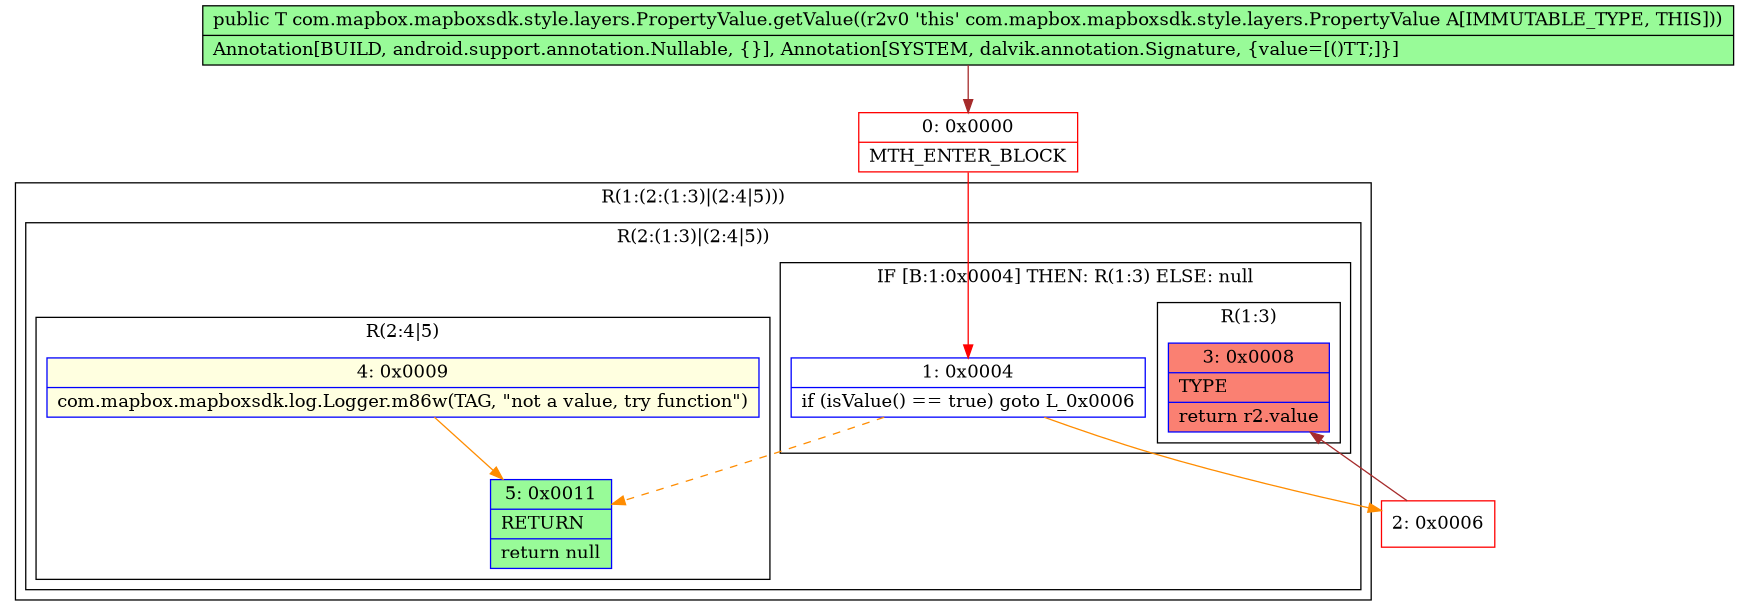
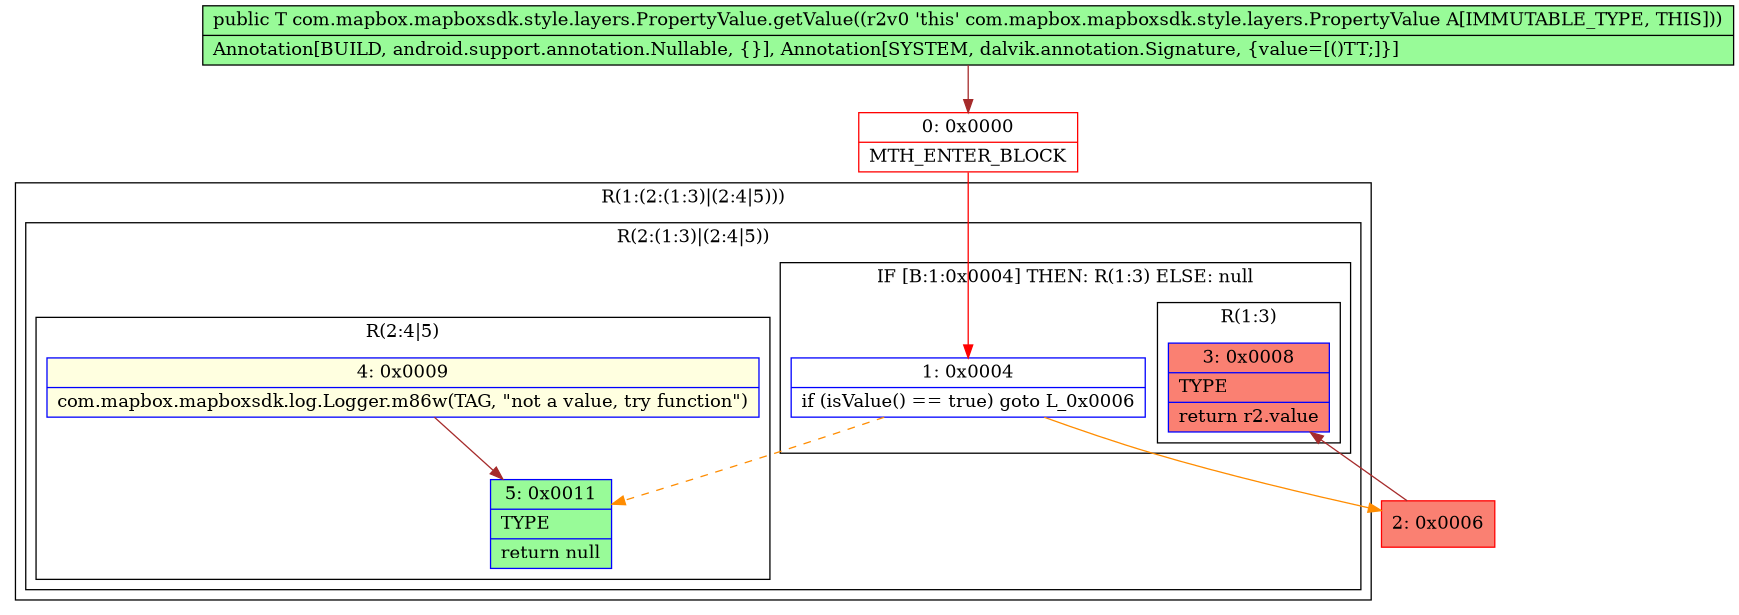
edge "4: 0x0009" -> "5: 0x0011": color darkorange -> brown
node "5: 0x0011": text "RETURN" -> "TYPE"
node "2: 0x0006": fillcolor white -> salmon
